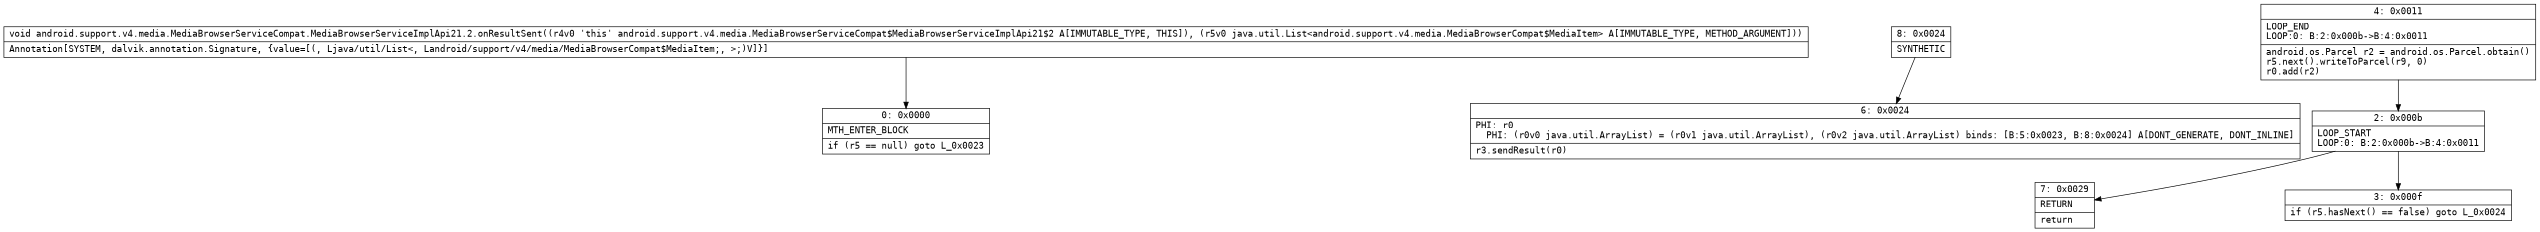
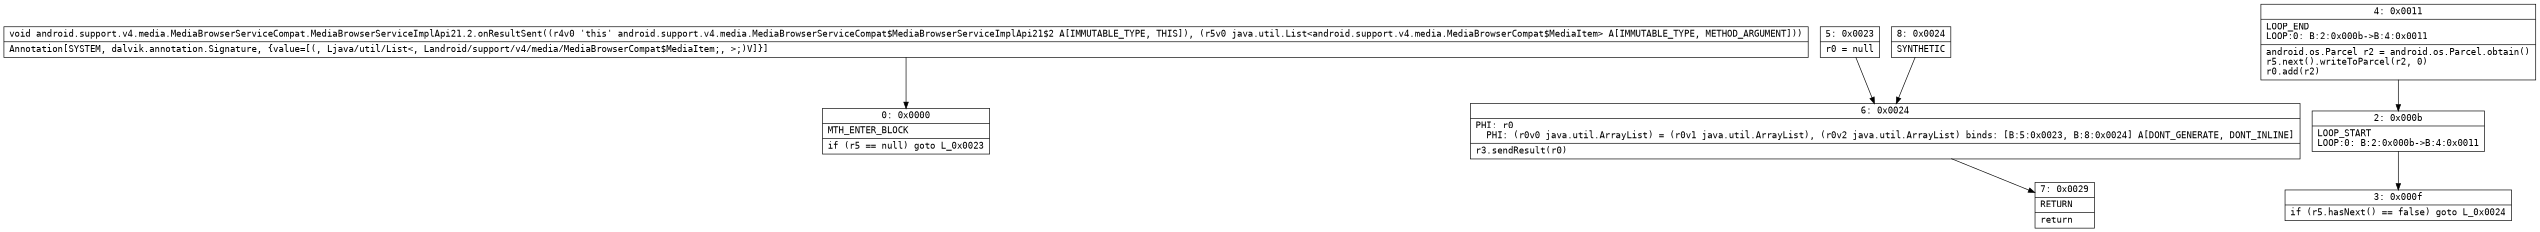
node "5: 0x0023": added
node "4: 0x0011": text "r5.next().writeToParcel(r9, 0)" -> "r5.next().writeToParcel(r2, 0)"
edge "2: 0x000b" -> "7: 0x0029": now "6: 0x0024" -> "7: 0x0029"
